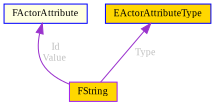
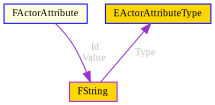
edge "FString" -> "FActorAttribute": reversed
